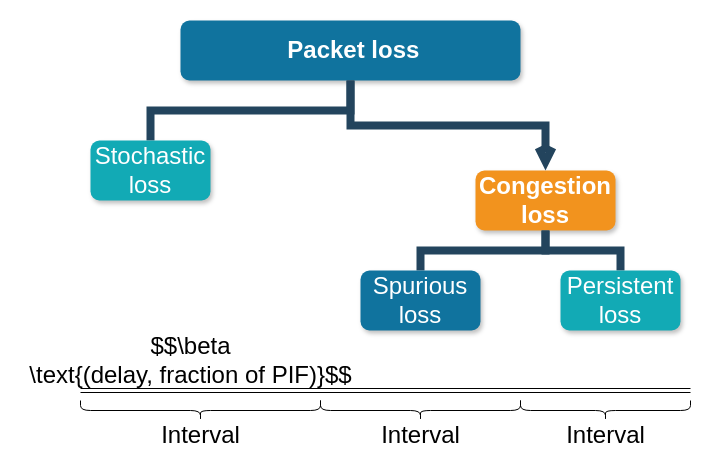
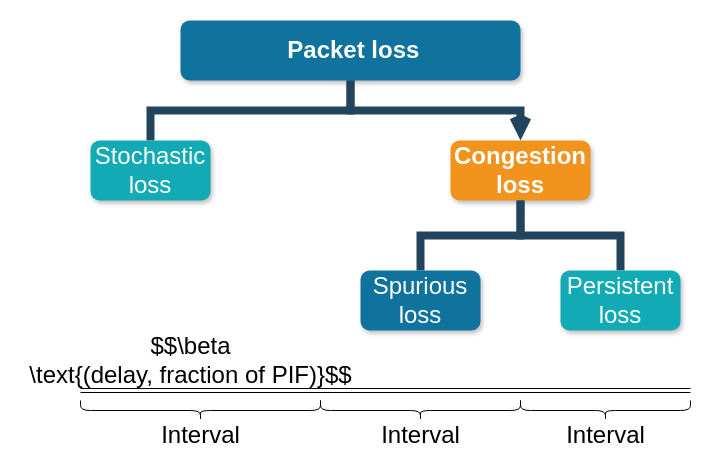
node "Congestion loss": moved (546, 201) -> (521, 171)
